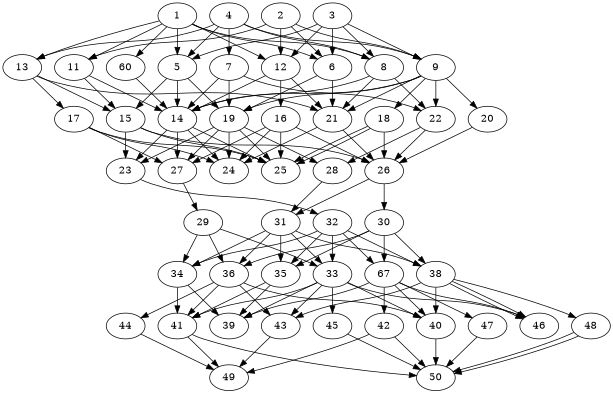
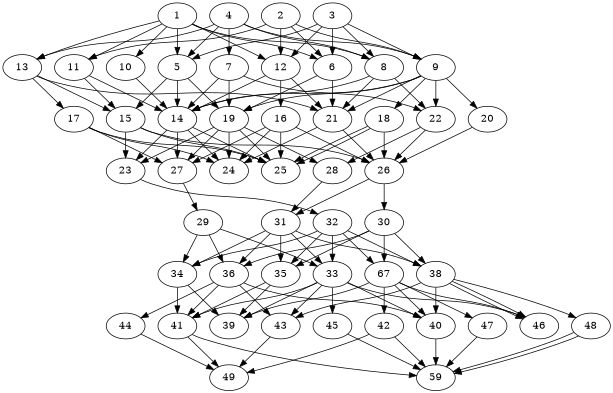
node "60": label "60" -> "10"
node "50": label "50" -> "59"
